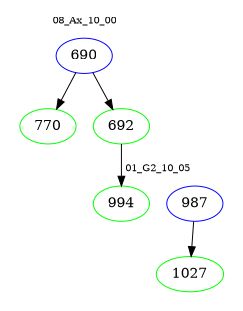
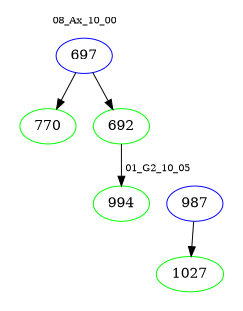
node "690": label "690" -> "697"
